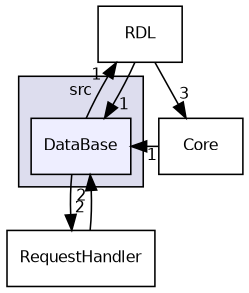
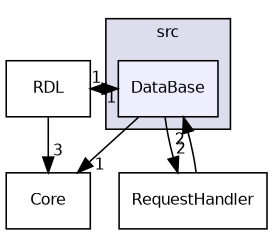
edge "Core" -> "DataBase": reversed
